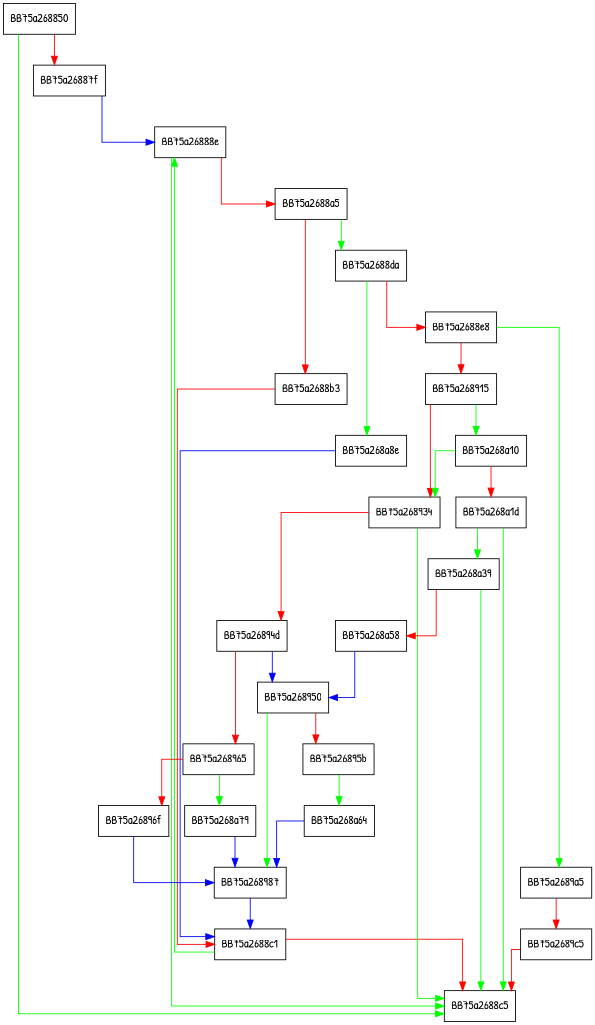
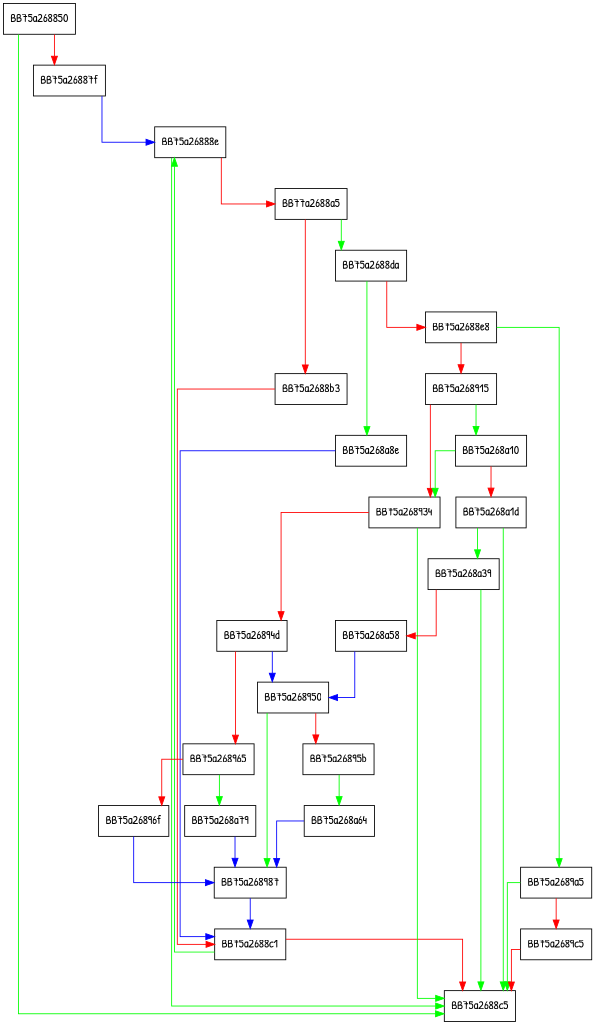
node "BB75a2688a5": label "BB75a2688a5" -> "BB77a2688a5"
edge "BB75a2689a5" -> "BB75a2688c5": added
